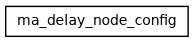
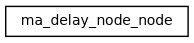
node "ma_delay_node_config": label "ma_delay_node_config" -> "ma_delay_node_node"
